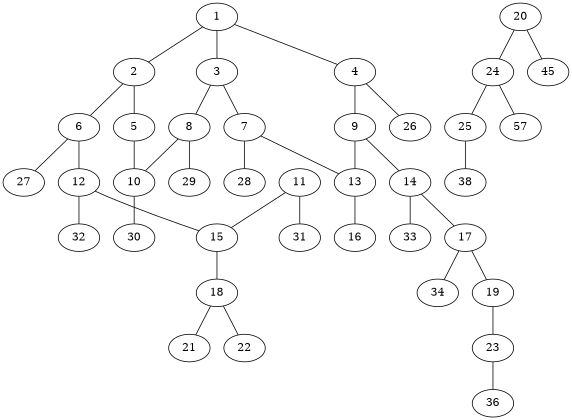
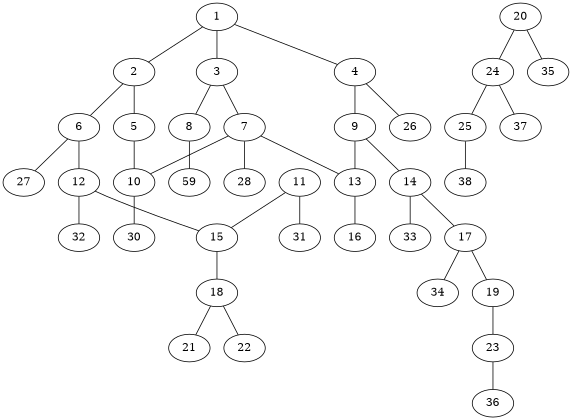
node "45": label "45" -> "35"
node "57": label "57" -> "37"
edge "8" -- "10": now "7" -- "10"
node "29": label "29" -> "59"
